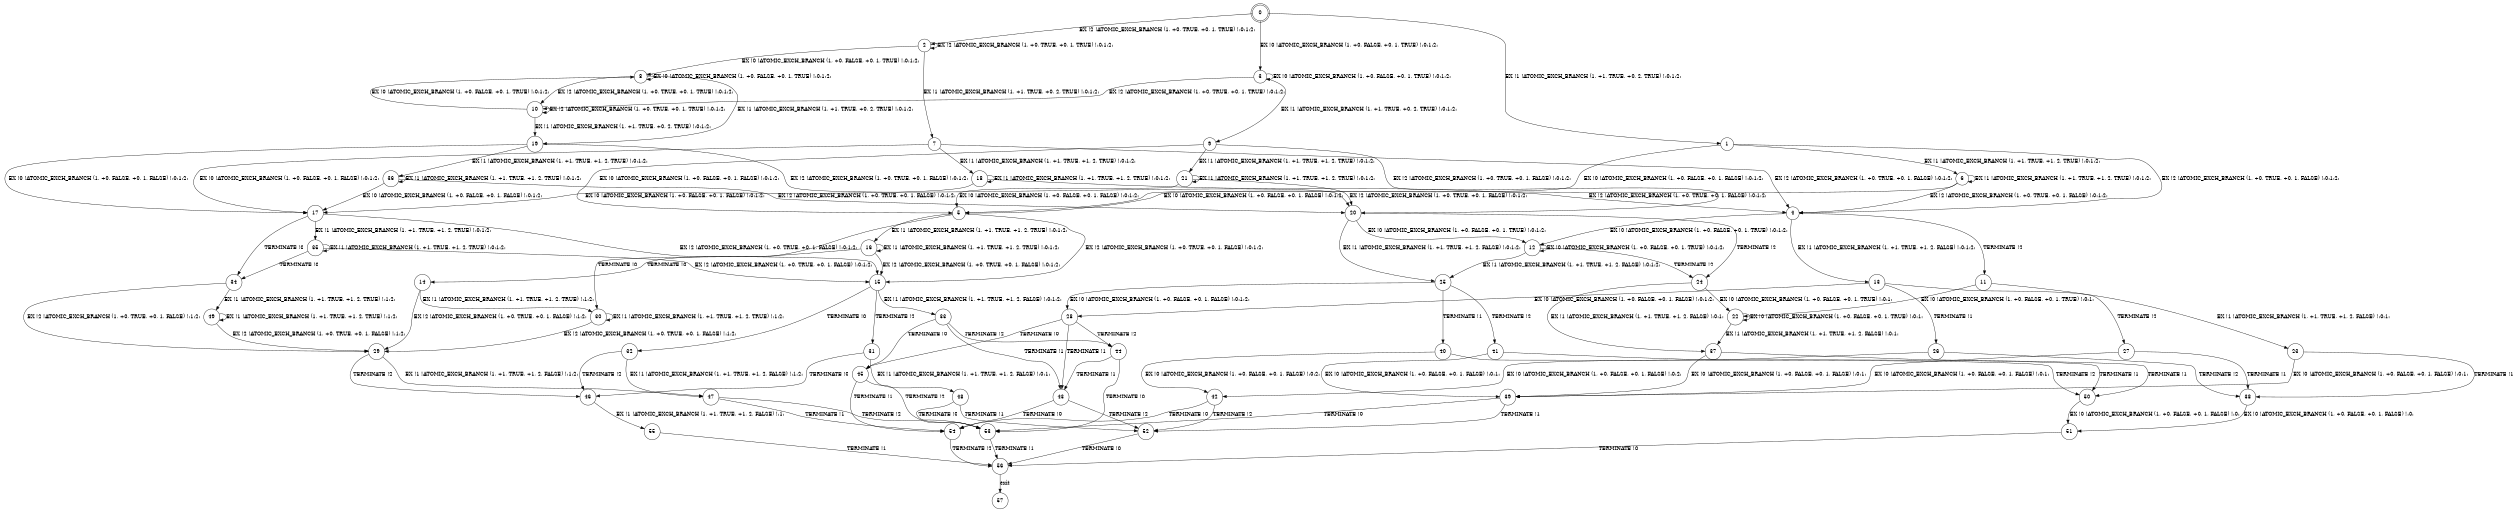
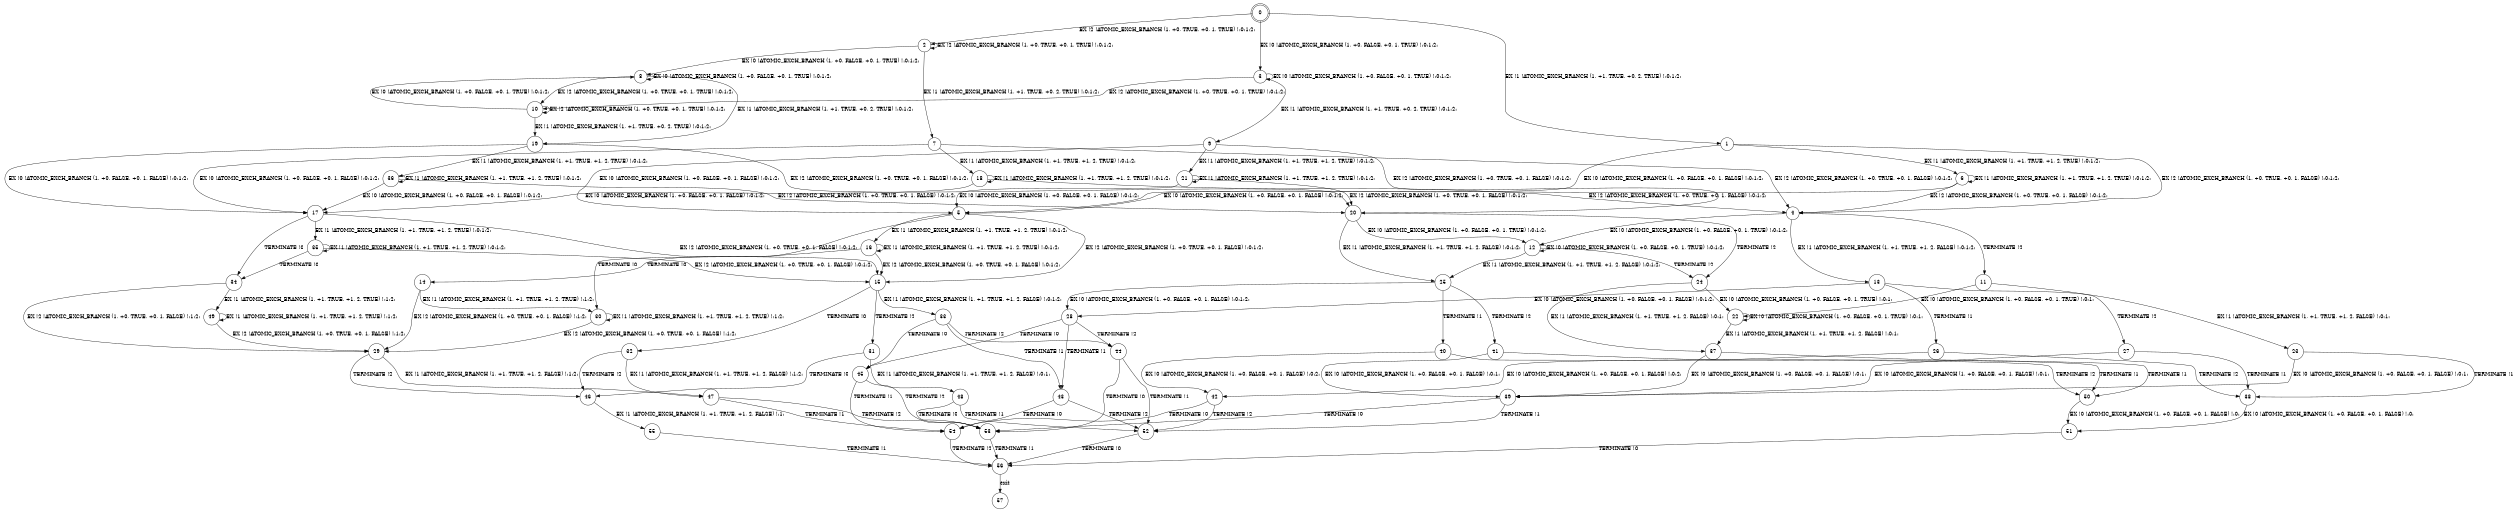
edge "44" -> "43": now "44" -> "52"
